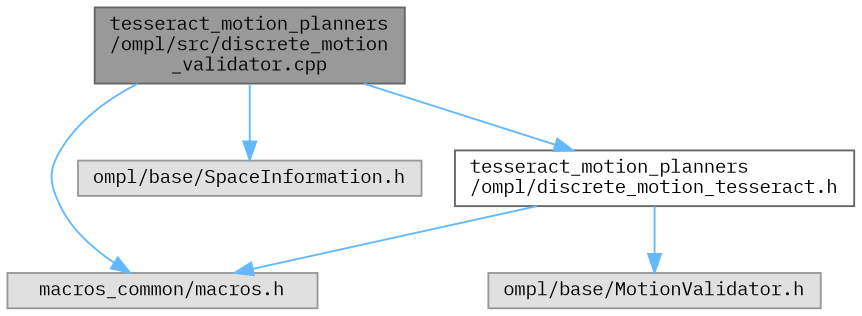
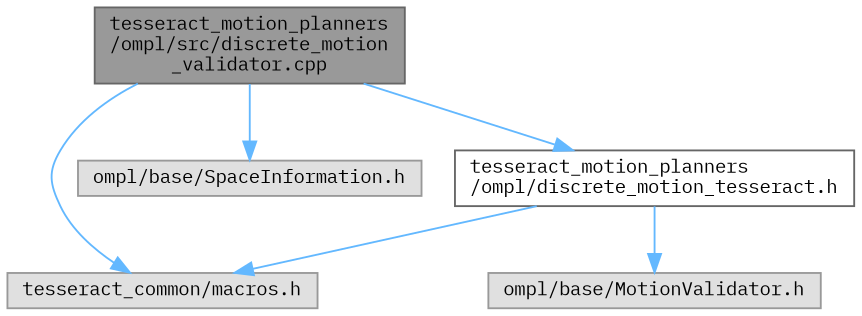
node "macros_common/macros.h": label "macros_common/macros.h" -> "tesseract_common/macros.h"
